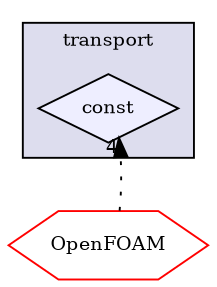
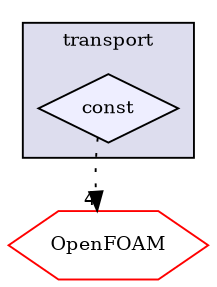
edge "OpenFOAM" -> "const": reversed
